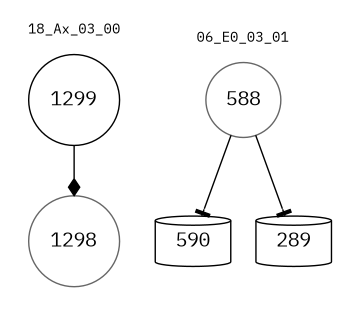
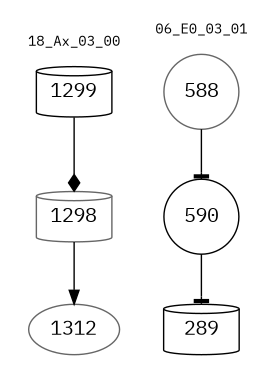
node "1299": shape circle -> cylinder
edge "588" -> "289": now "590" -> "289"
node "1298": shape circle -> cylinder
node "590": shape cylinder -> circle
node "1312": added
